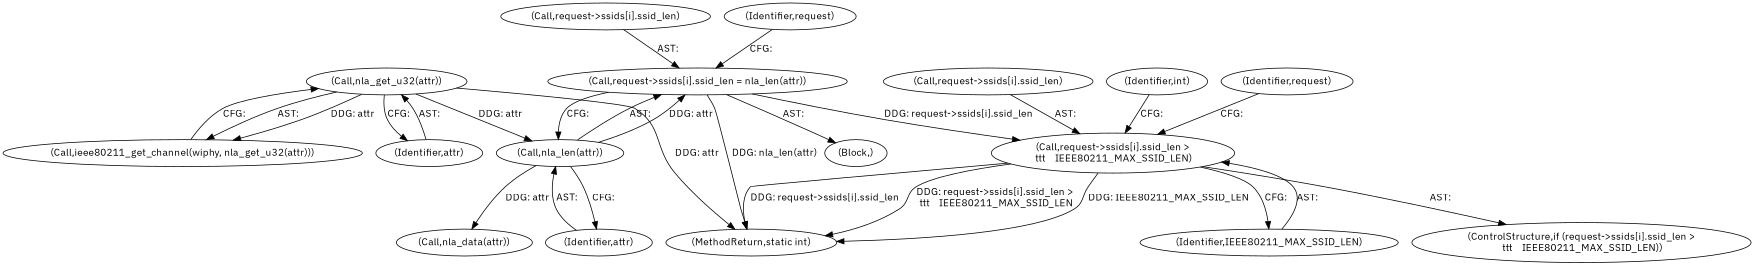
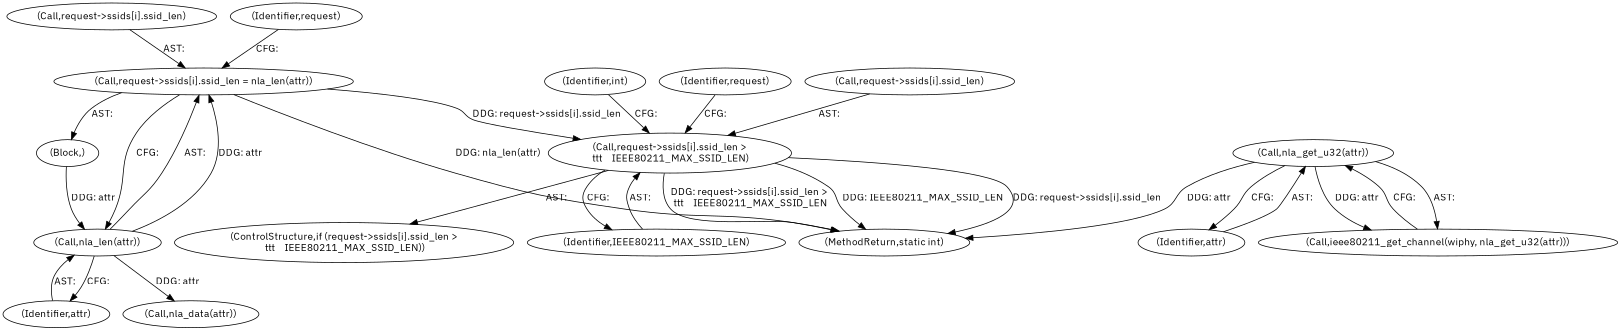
edge "(Call,nla_get_u32(attr))" -> "(Call,nla_len(attr))": now "(Block,)" -> "(Call,nla_len(attr))"
